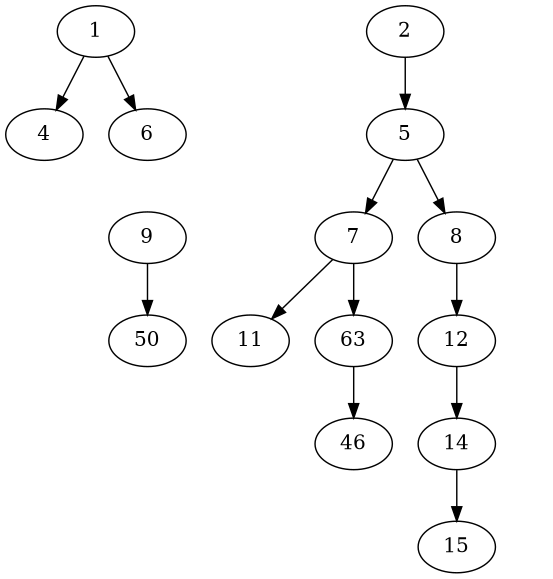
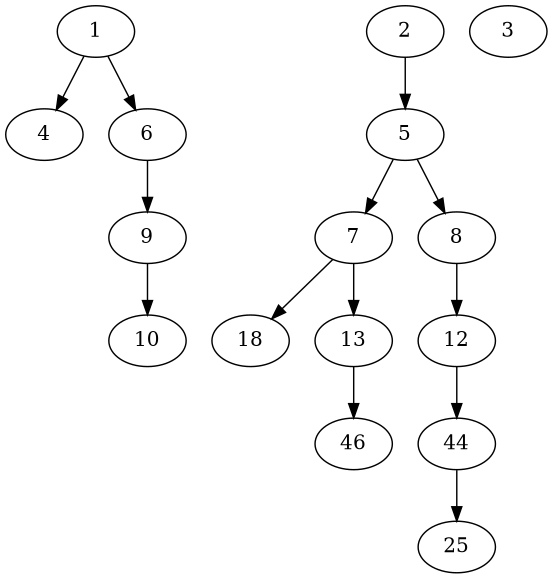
node "3": added
edge "6" -> "9": added
node "50": label "50" -> "10"
node "11": label "11" -> "18"
node "63": label "63" -> "13"
node "14": label "14" -> "44"
node "15": label "15" -> "25"
